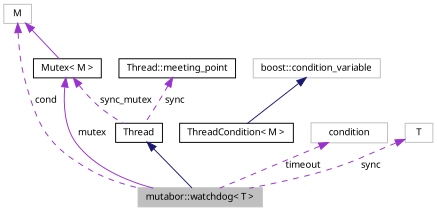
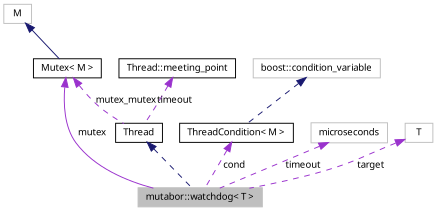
edge "Mutex< M >" -> "M": color darkorchid3 -> midnightblue
edge "Thread" -> "Mutex< M >": label " sync_mutex" -> " mutex_mutex"
edge "Thread" -> "Thread::meeting_point": label " sync" -> " timeout"
edge "ThreadCondition< M >" -> "boost::condition_variable": style solid -> dashed
node "condition": label "condition" -> "microseconds"
edge "mutabor::watchdog< T >" -> "M": now "mutabor::watchdog< T >" -> "ThreadCondition< M >"
edge "mutabor::watchdog< T >" -> "T": label " sync" -> " target"
edge "mutabor::watchdog< T >" -> "Thread": style solid -> dashed
